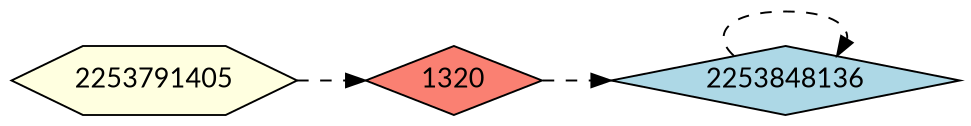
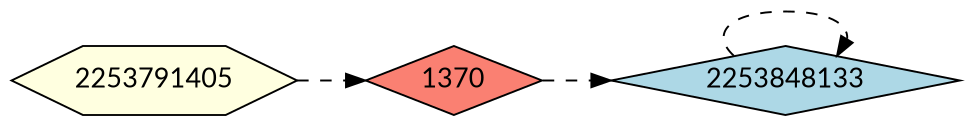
node "1320": label "1320" -> "1370"
node "2253848136": label "2253848136" -> "2253848133"
